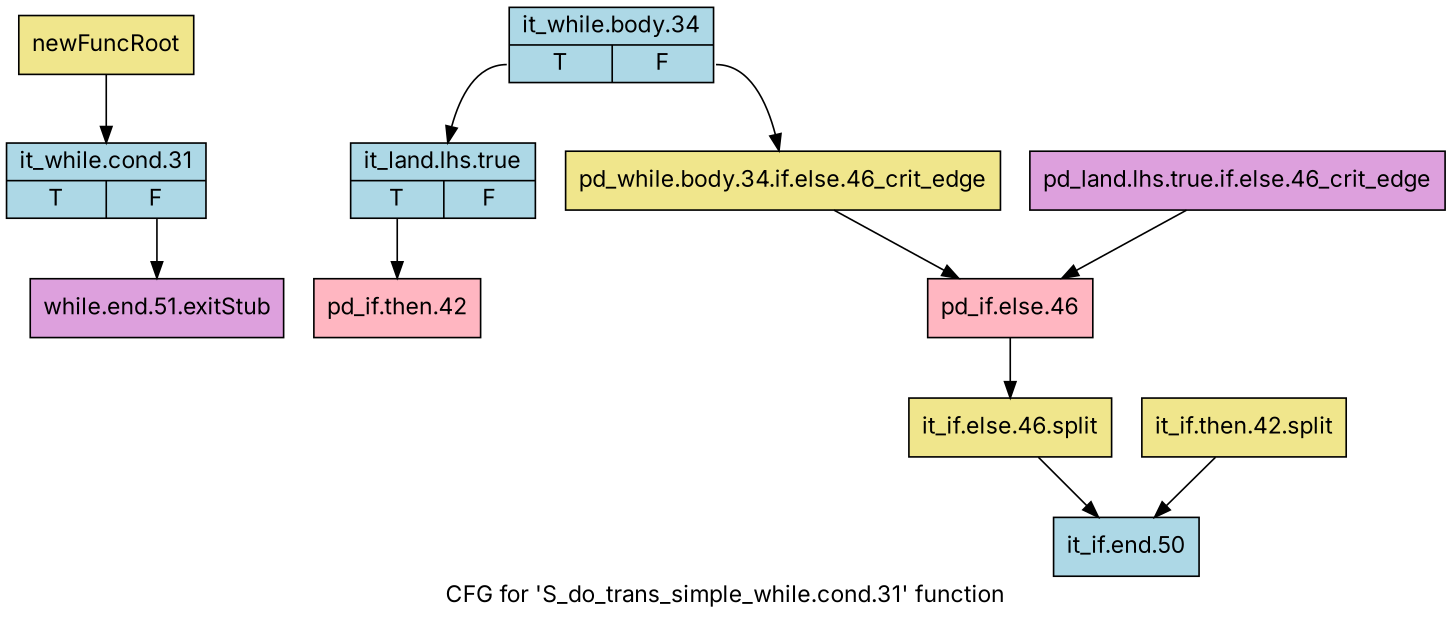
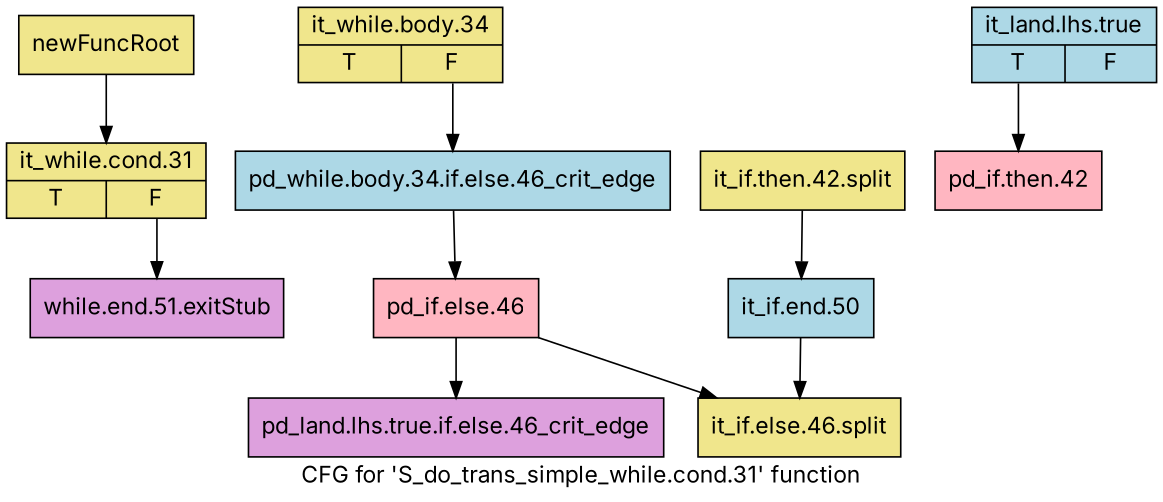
node "it_while.body.34": fillcolor lightblue -> khaki
edge "it_while.body.34" -> "it_land.lhs.true": removed
node "it_while.cond.31": fillcolor lightblue -> khaki
node "pd_while.body.34.if.else.46_crit_edge": fillcolor khaki -> lightblue
edge "pd_land.lhs.true.if.else.46_crit_edge" -> "pd_if.else.46": reversed
edge "it_if.else.46.split" -> "it_if.end.50": reversed
